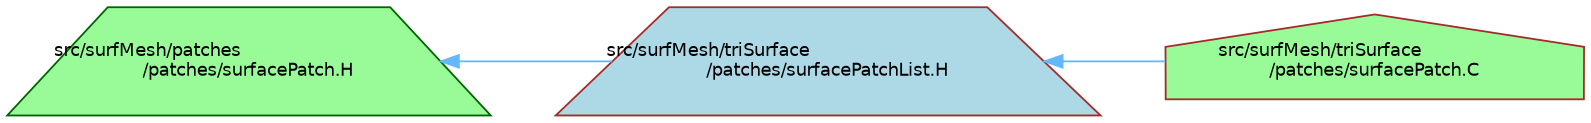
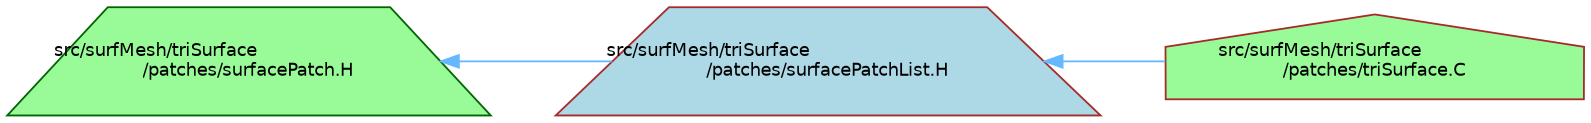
node "src/surfMesh/patches /patches/surfacePatch.H": label "src/surfMesh/patches /patches/surfacePatch.H" -> "src/surfMesh/triSurface /patches/surfacePatch.H"
node "src/surfMesh/triSurface /patches/surfacePatch.C": label "src/surfMesh/triSurface /patches/surfacePatch.C" -> "src/surfMesh/triSurface /patches/triSurface.C"
